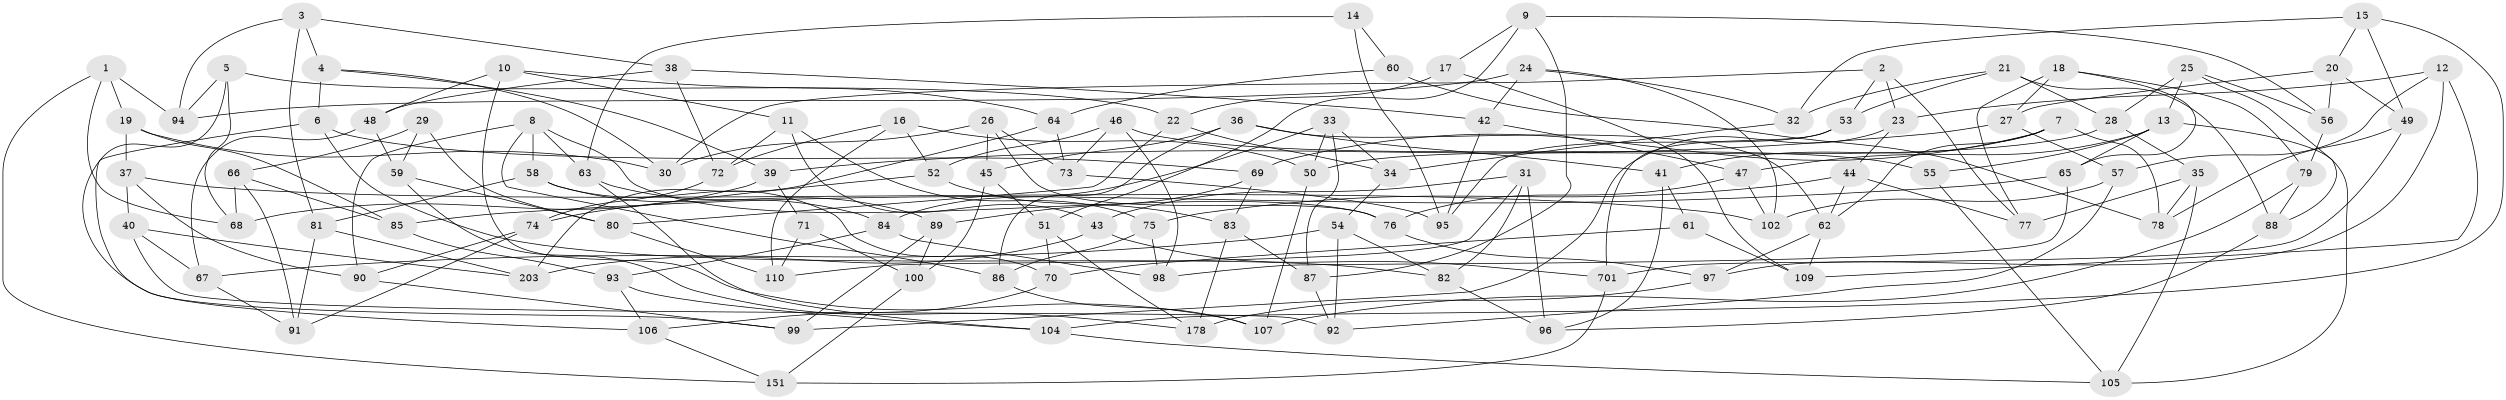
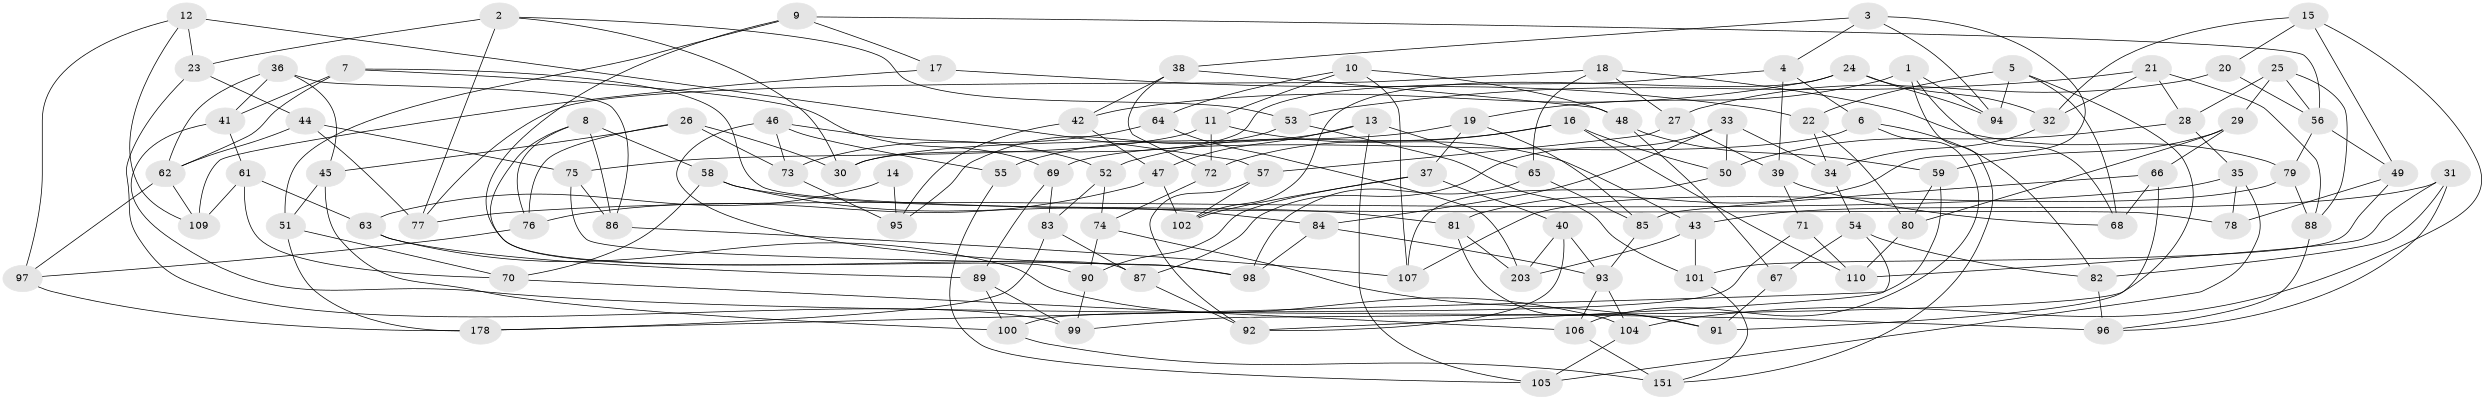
node "60": removed
edge "25" -- "13": now "25" -- "29"
edge "20" -- "49": now "56" -- "49"
edge "8" -- "63": now "61" -- "63"
edge "40" -- "67": now "40" -- "93"
node "701": label "701" -> "101"
